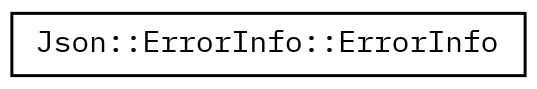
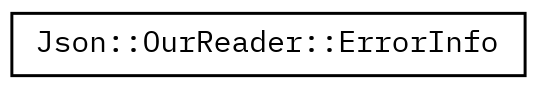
node "Json::ErrorInfo::ErrorInfo": label "Json::ErrorInfo::ErrorInfo" -> "Json::OurReader::ErrorInfo"
